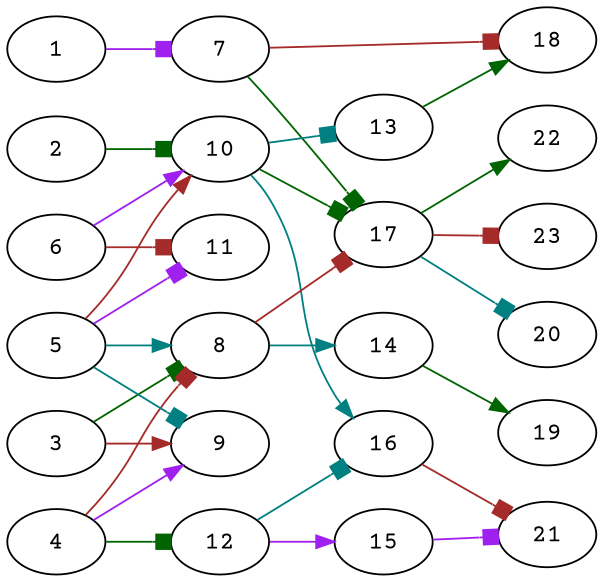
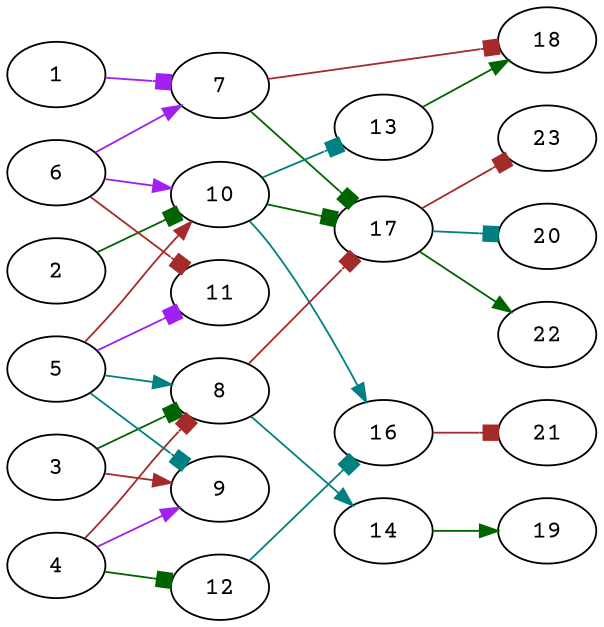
edge "6" -> "7": added
node "15": removed
